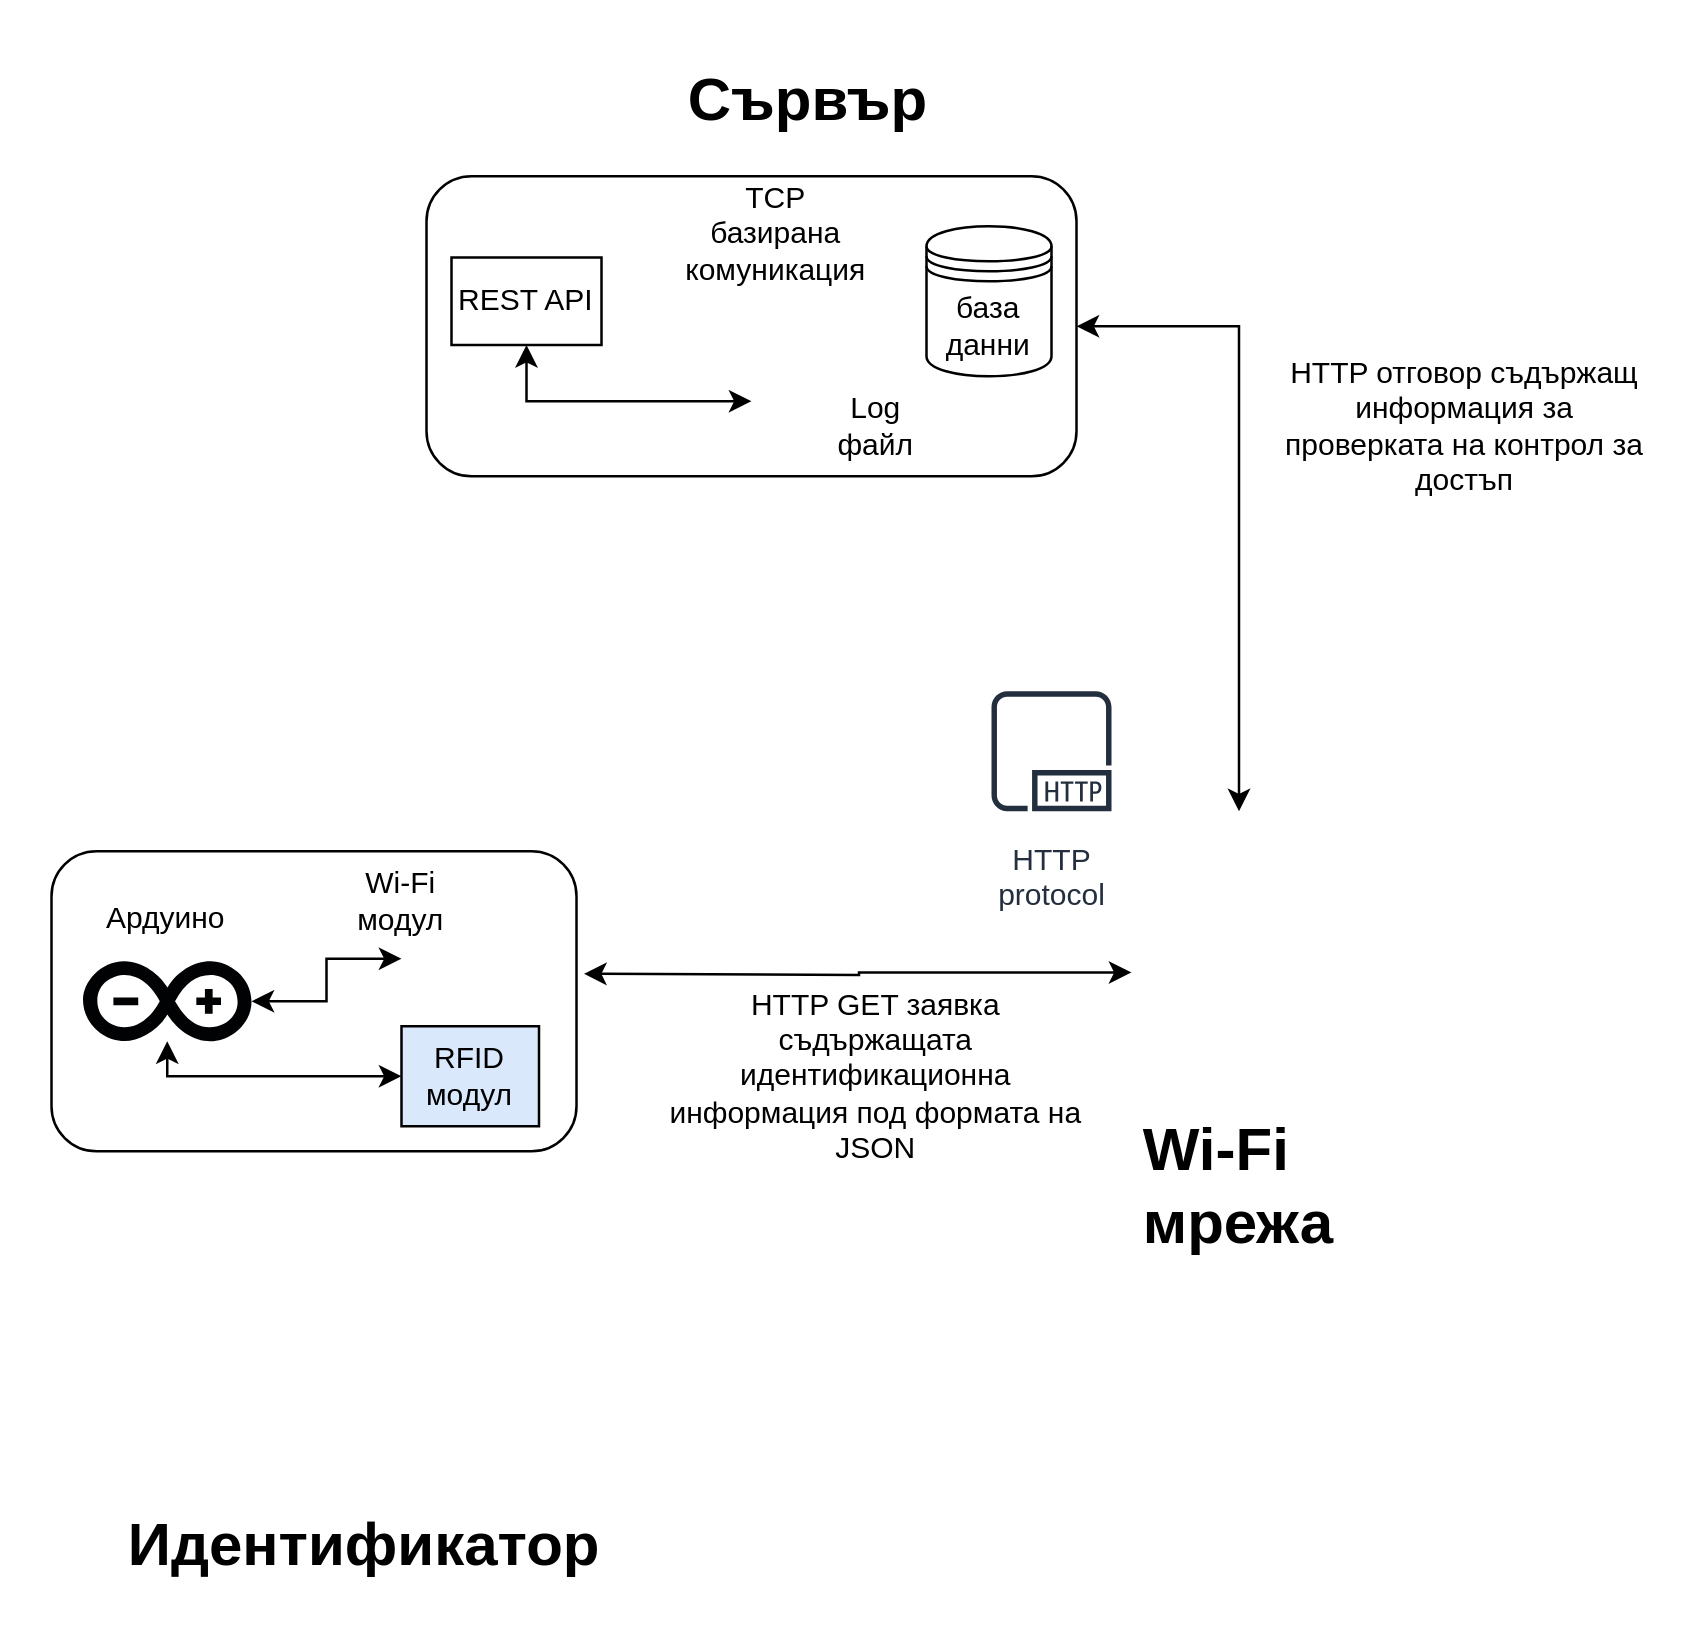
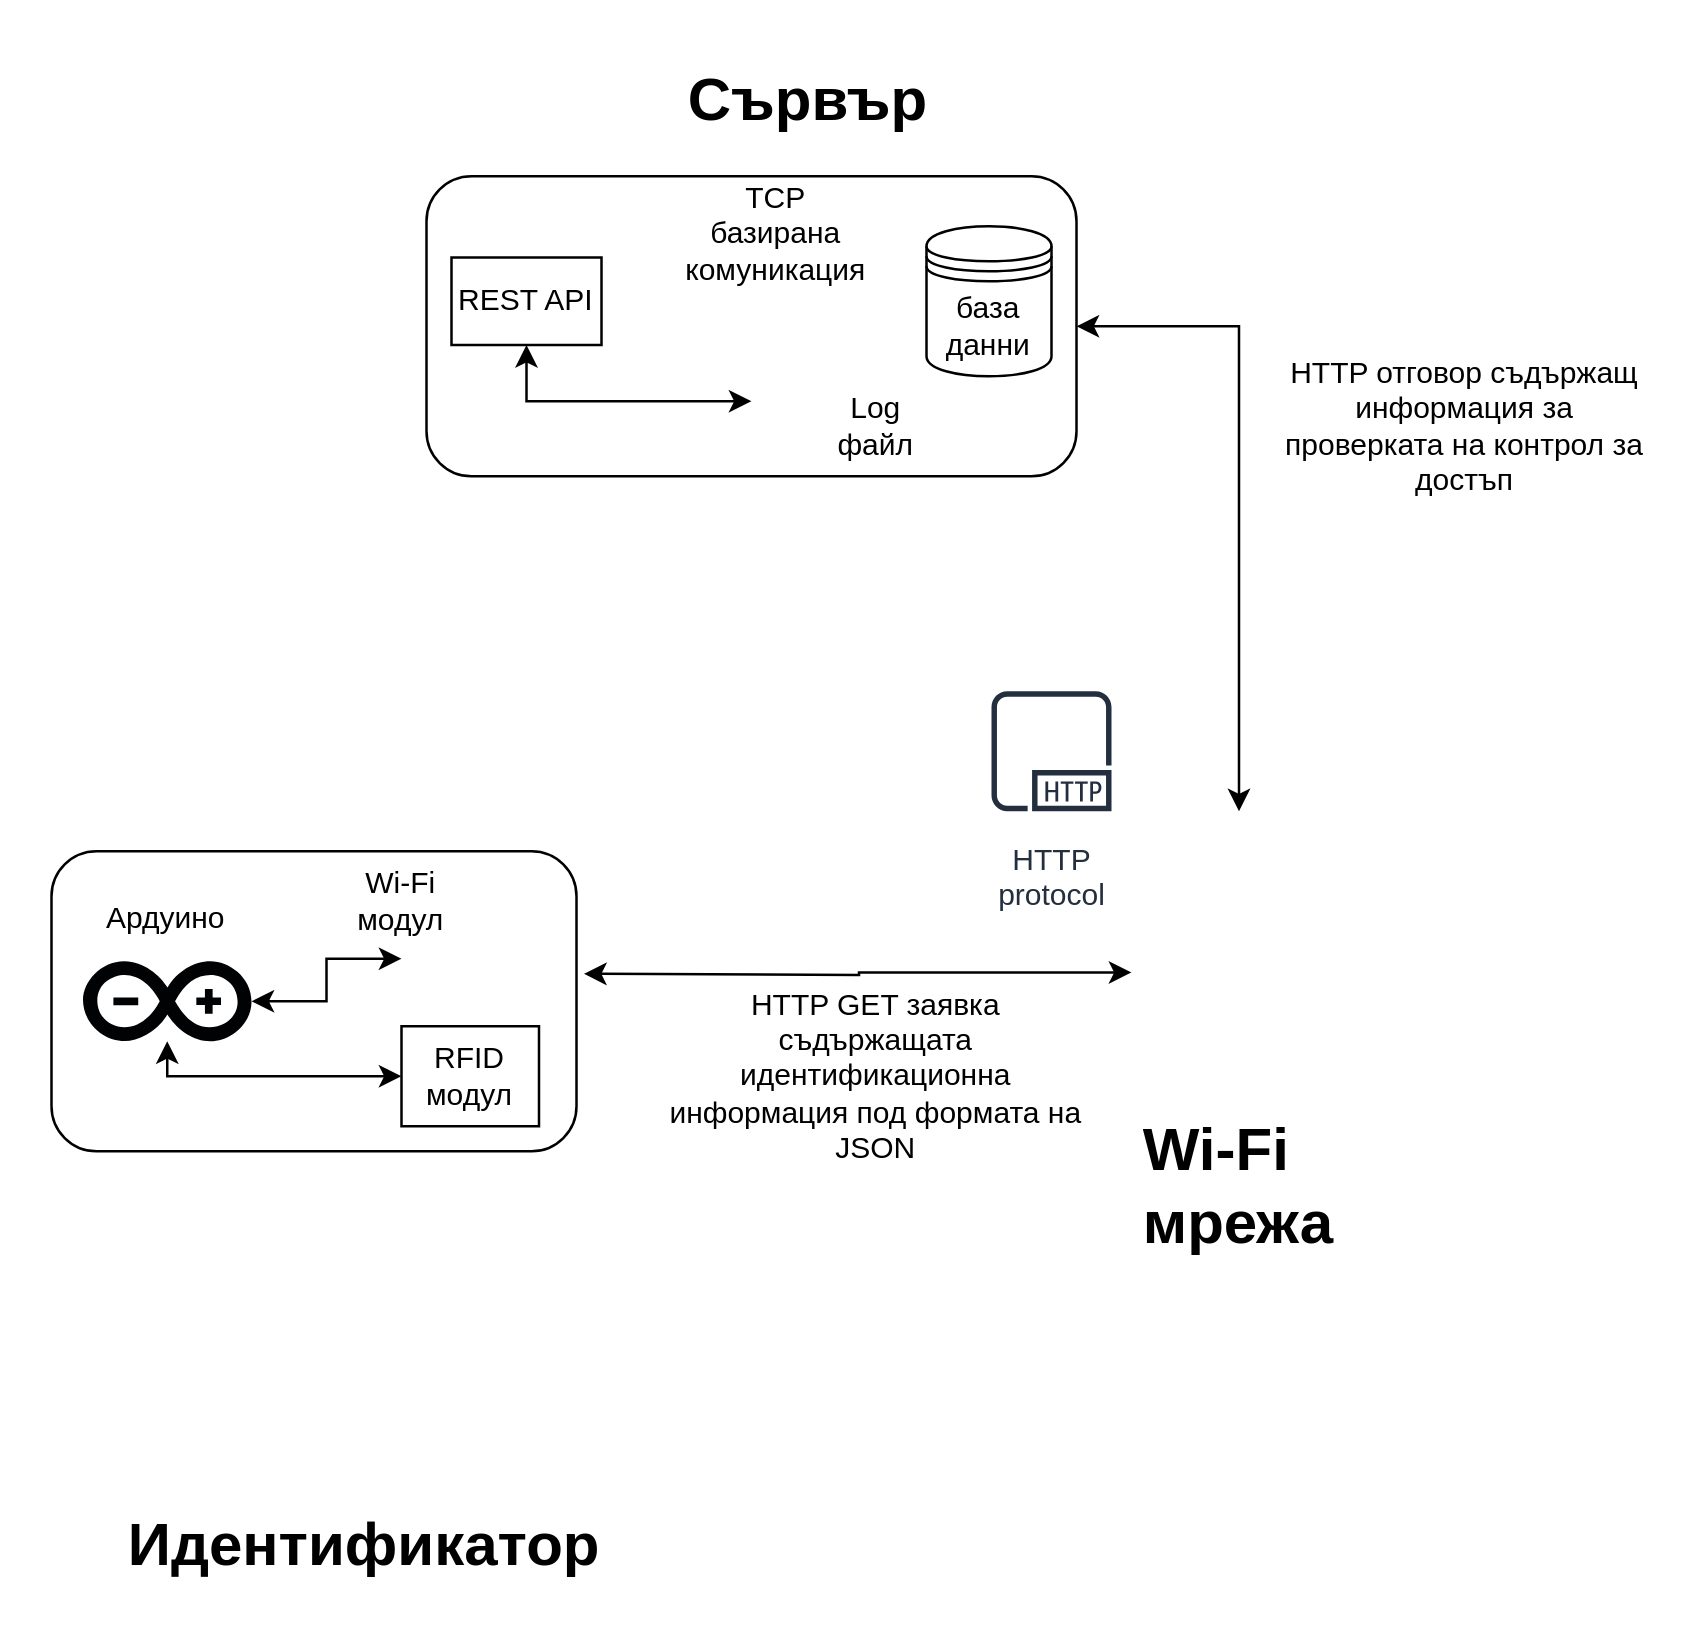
node "RFID модул": fillcolor #dae8fc -> #ffffff
